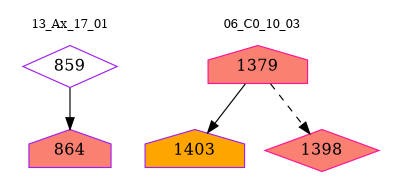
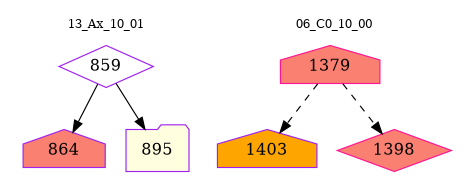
cluster "13_Ax_17_01": label "13_Ax_17_01" -> "13_Ax_10_01"
cluster "06_C0_10_03": label "06_C0_10_03" -> "06_C0_10_00"
edge "1379" -> "1403": style solid -> dashed
node "895": added
